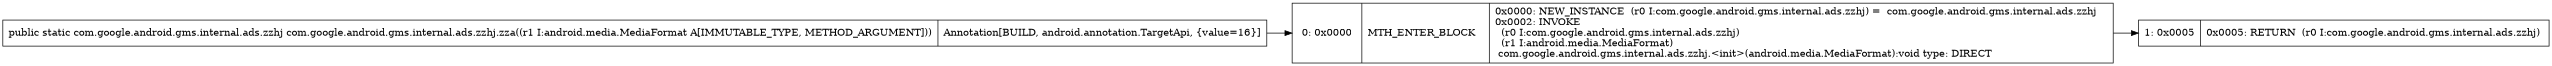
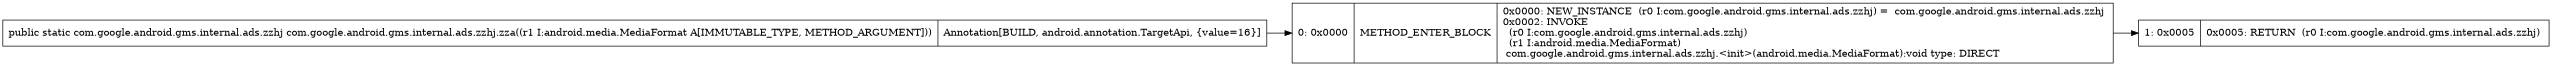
node "0: 0x0000": text "MTH_ENTER_BLOCK" -> "METHOD_ENTER_BLOCK"
